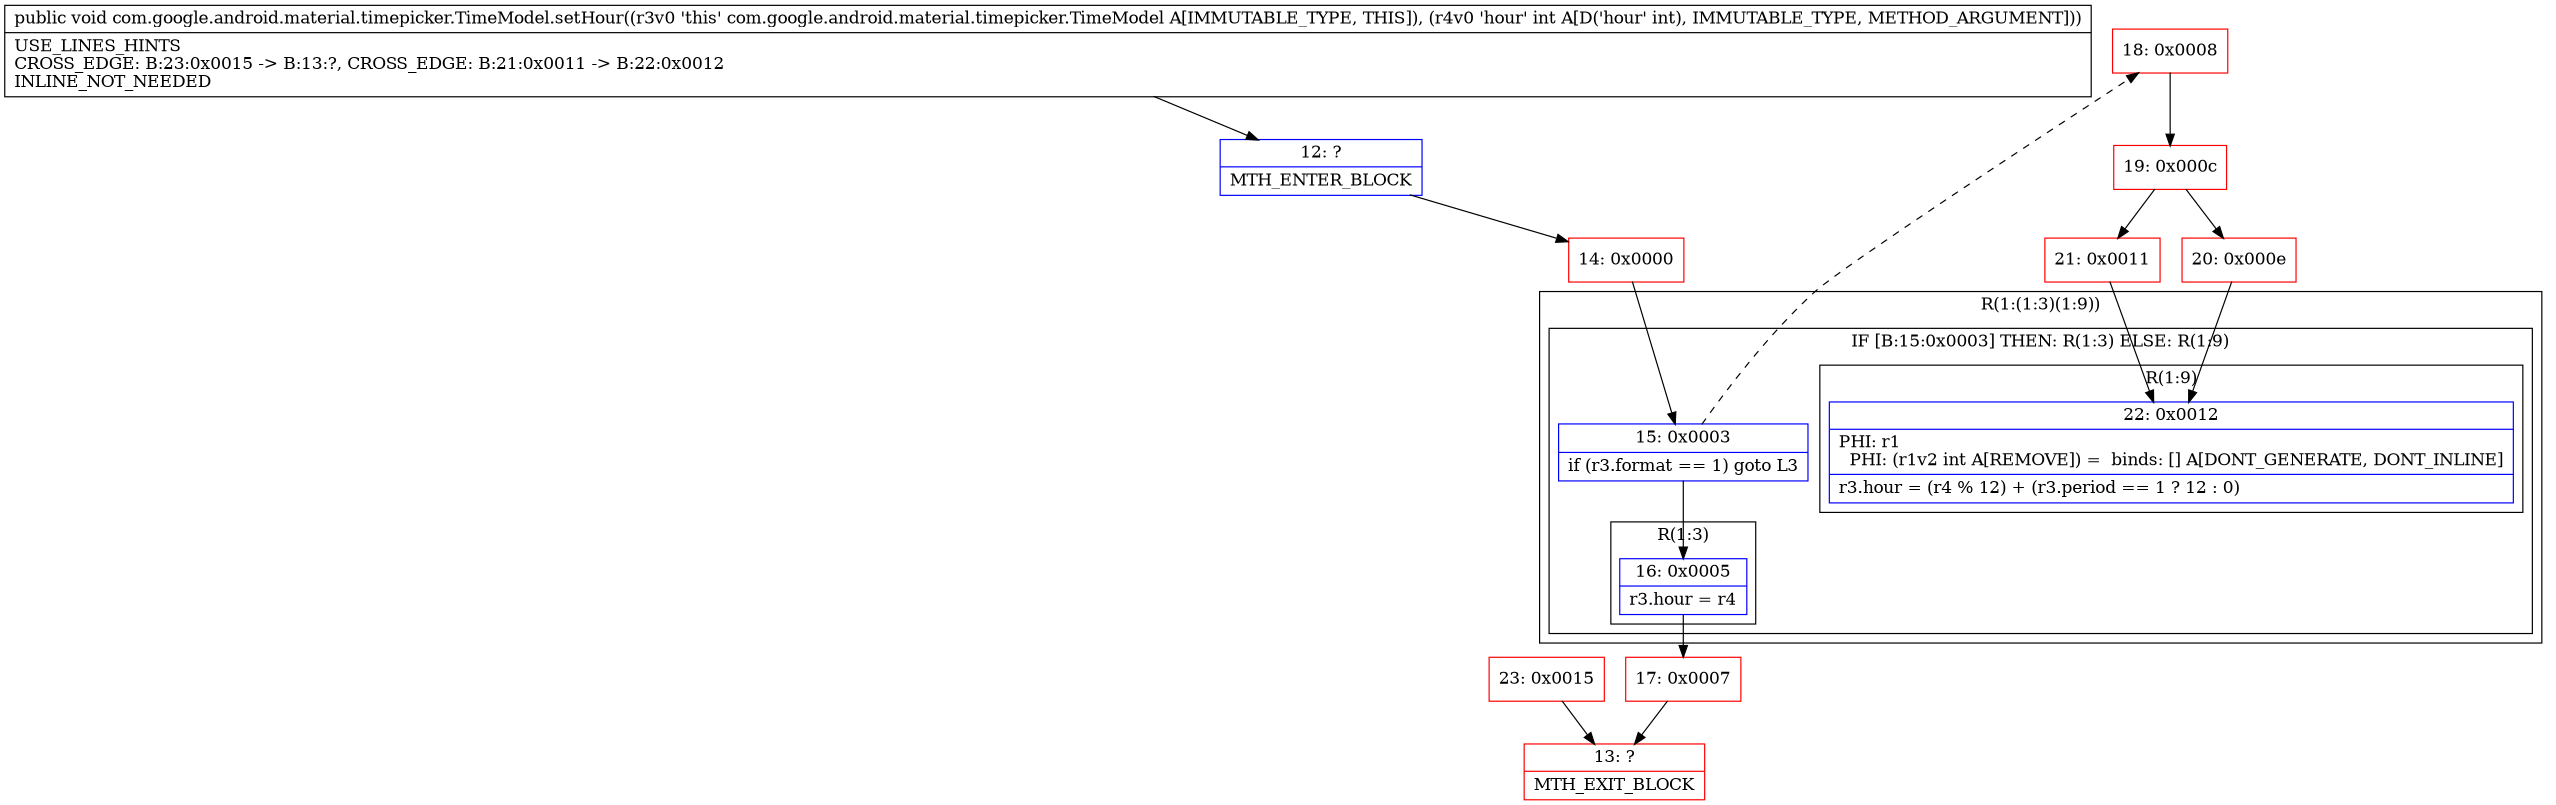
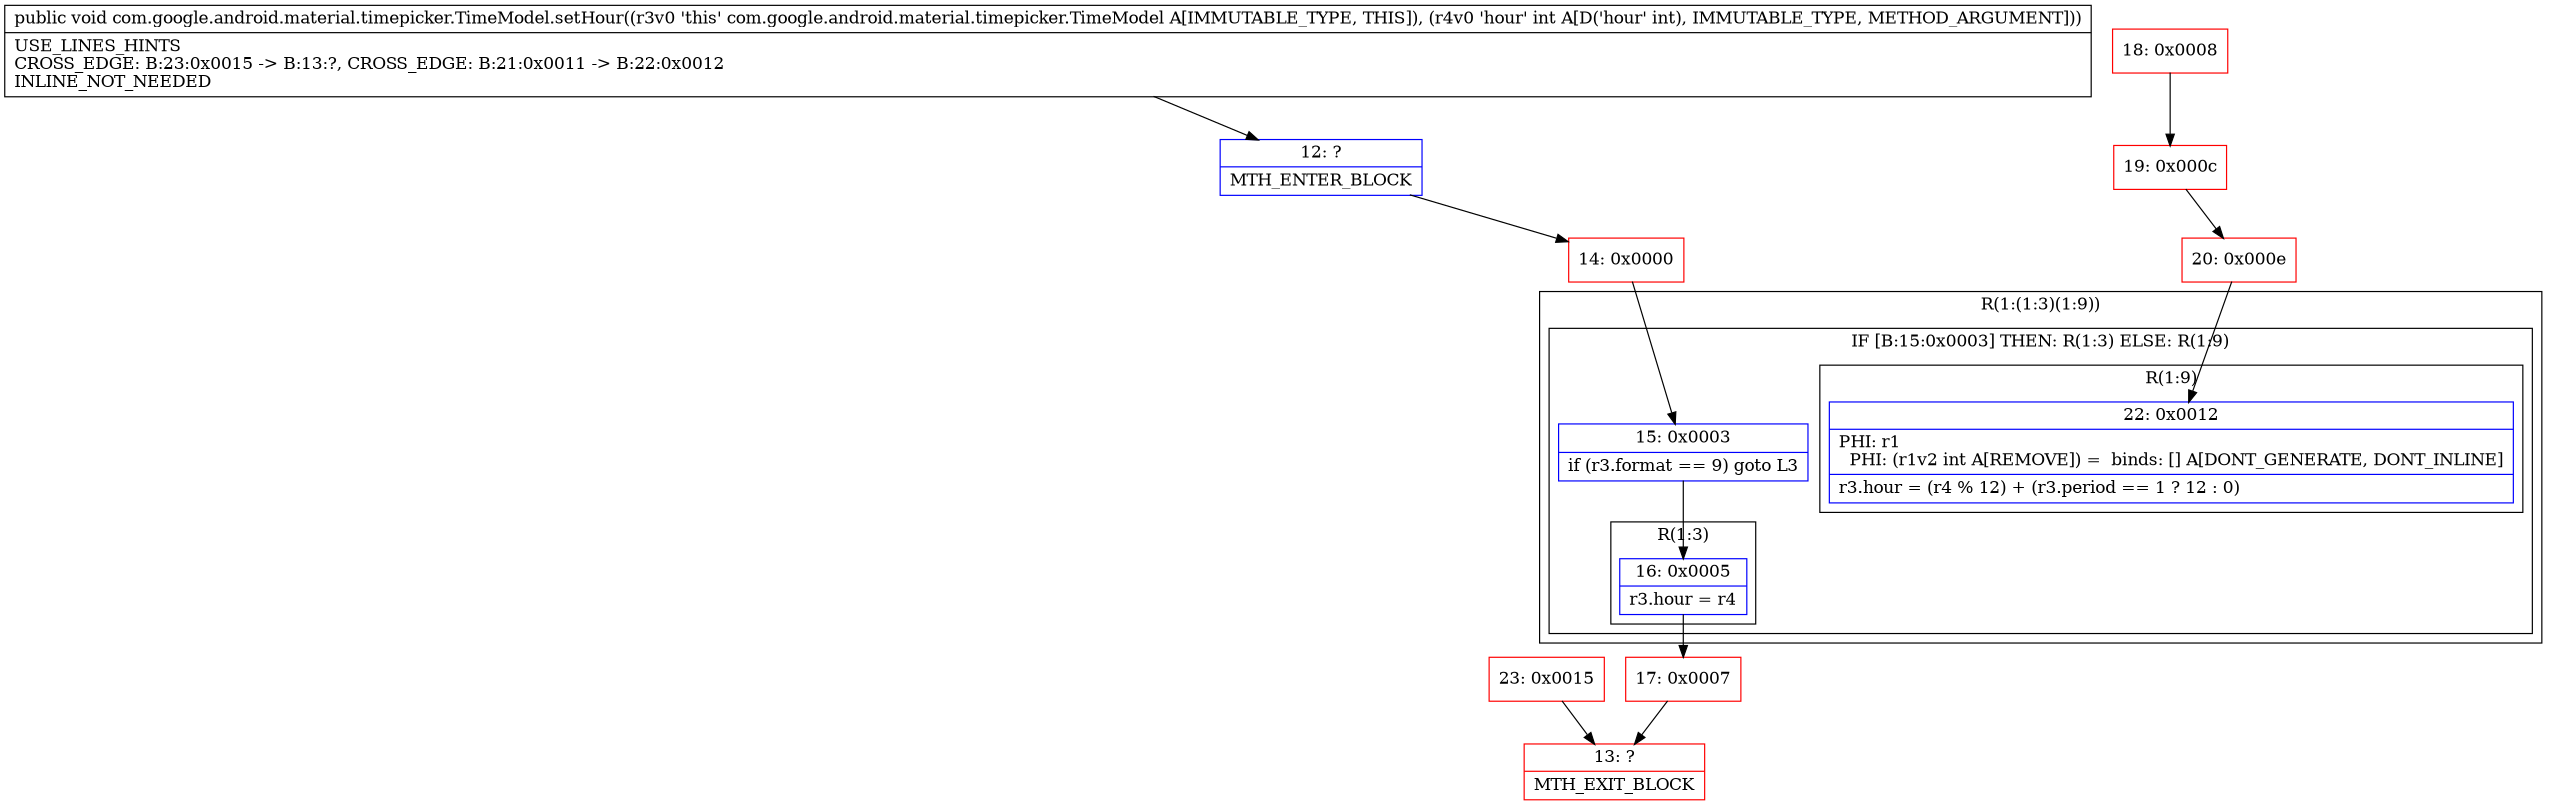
edge "15: 0x0003" -> "18: 0x0008": removed
node "21: 0x0011": removed
node "15: 0x0003": text "if (r3.format == 1) goto L3" -> "if (r3.format == 9) goto L3"
